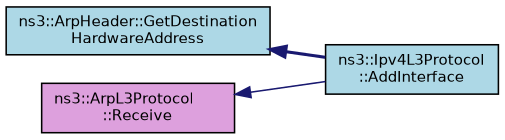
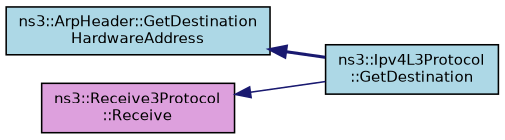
node "ns3::Ipv4L3Protocol ::AddInterface": label "ns3::Ipv4L3Protocol ::AddInterface" -> "ns3::Ipv4L3Protocol ::GetDestination"
node "ns3::ArpL3Protocol ::Receive": label "ns3::ArpL3Protocol ::Receive" -> "ns3::Receive3Protocol ::Receive"
